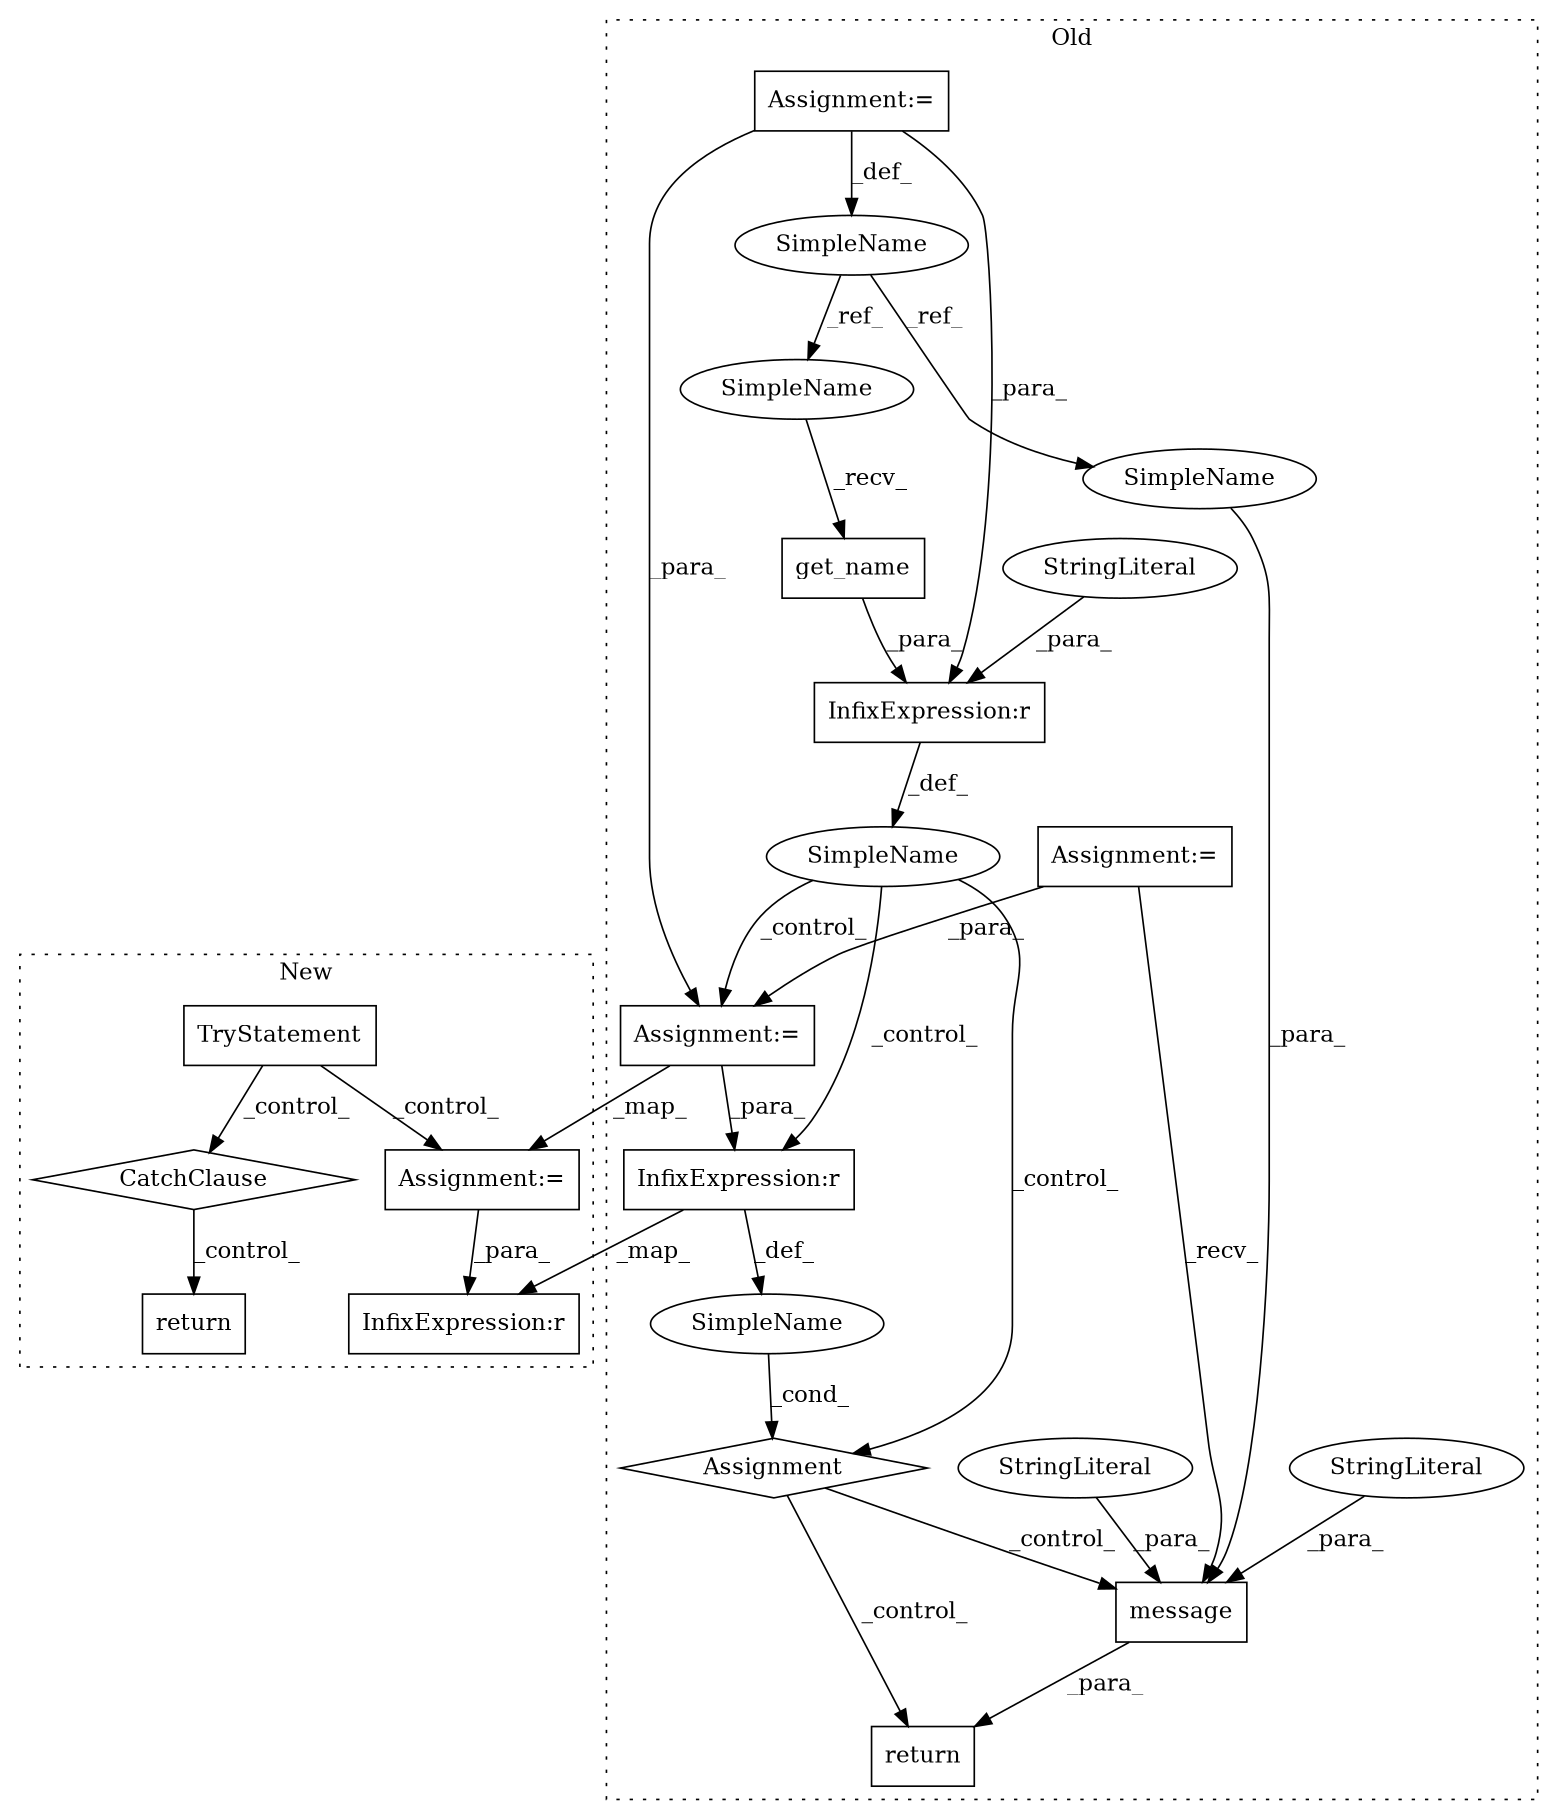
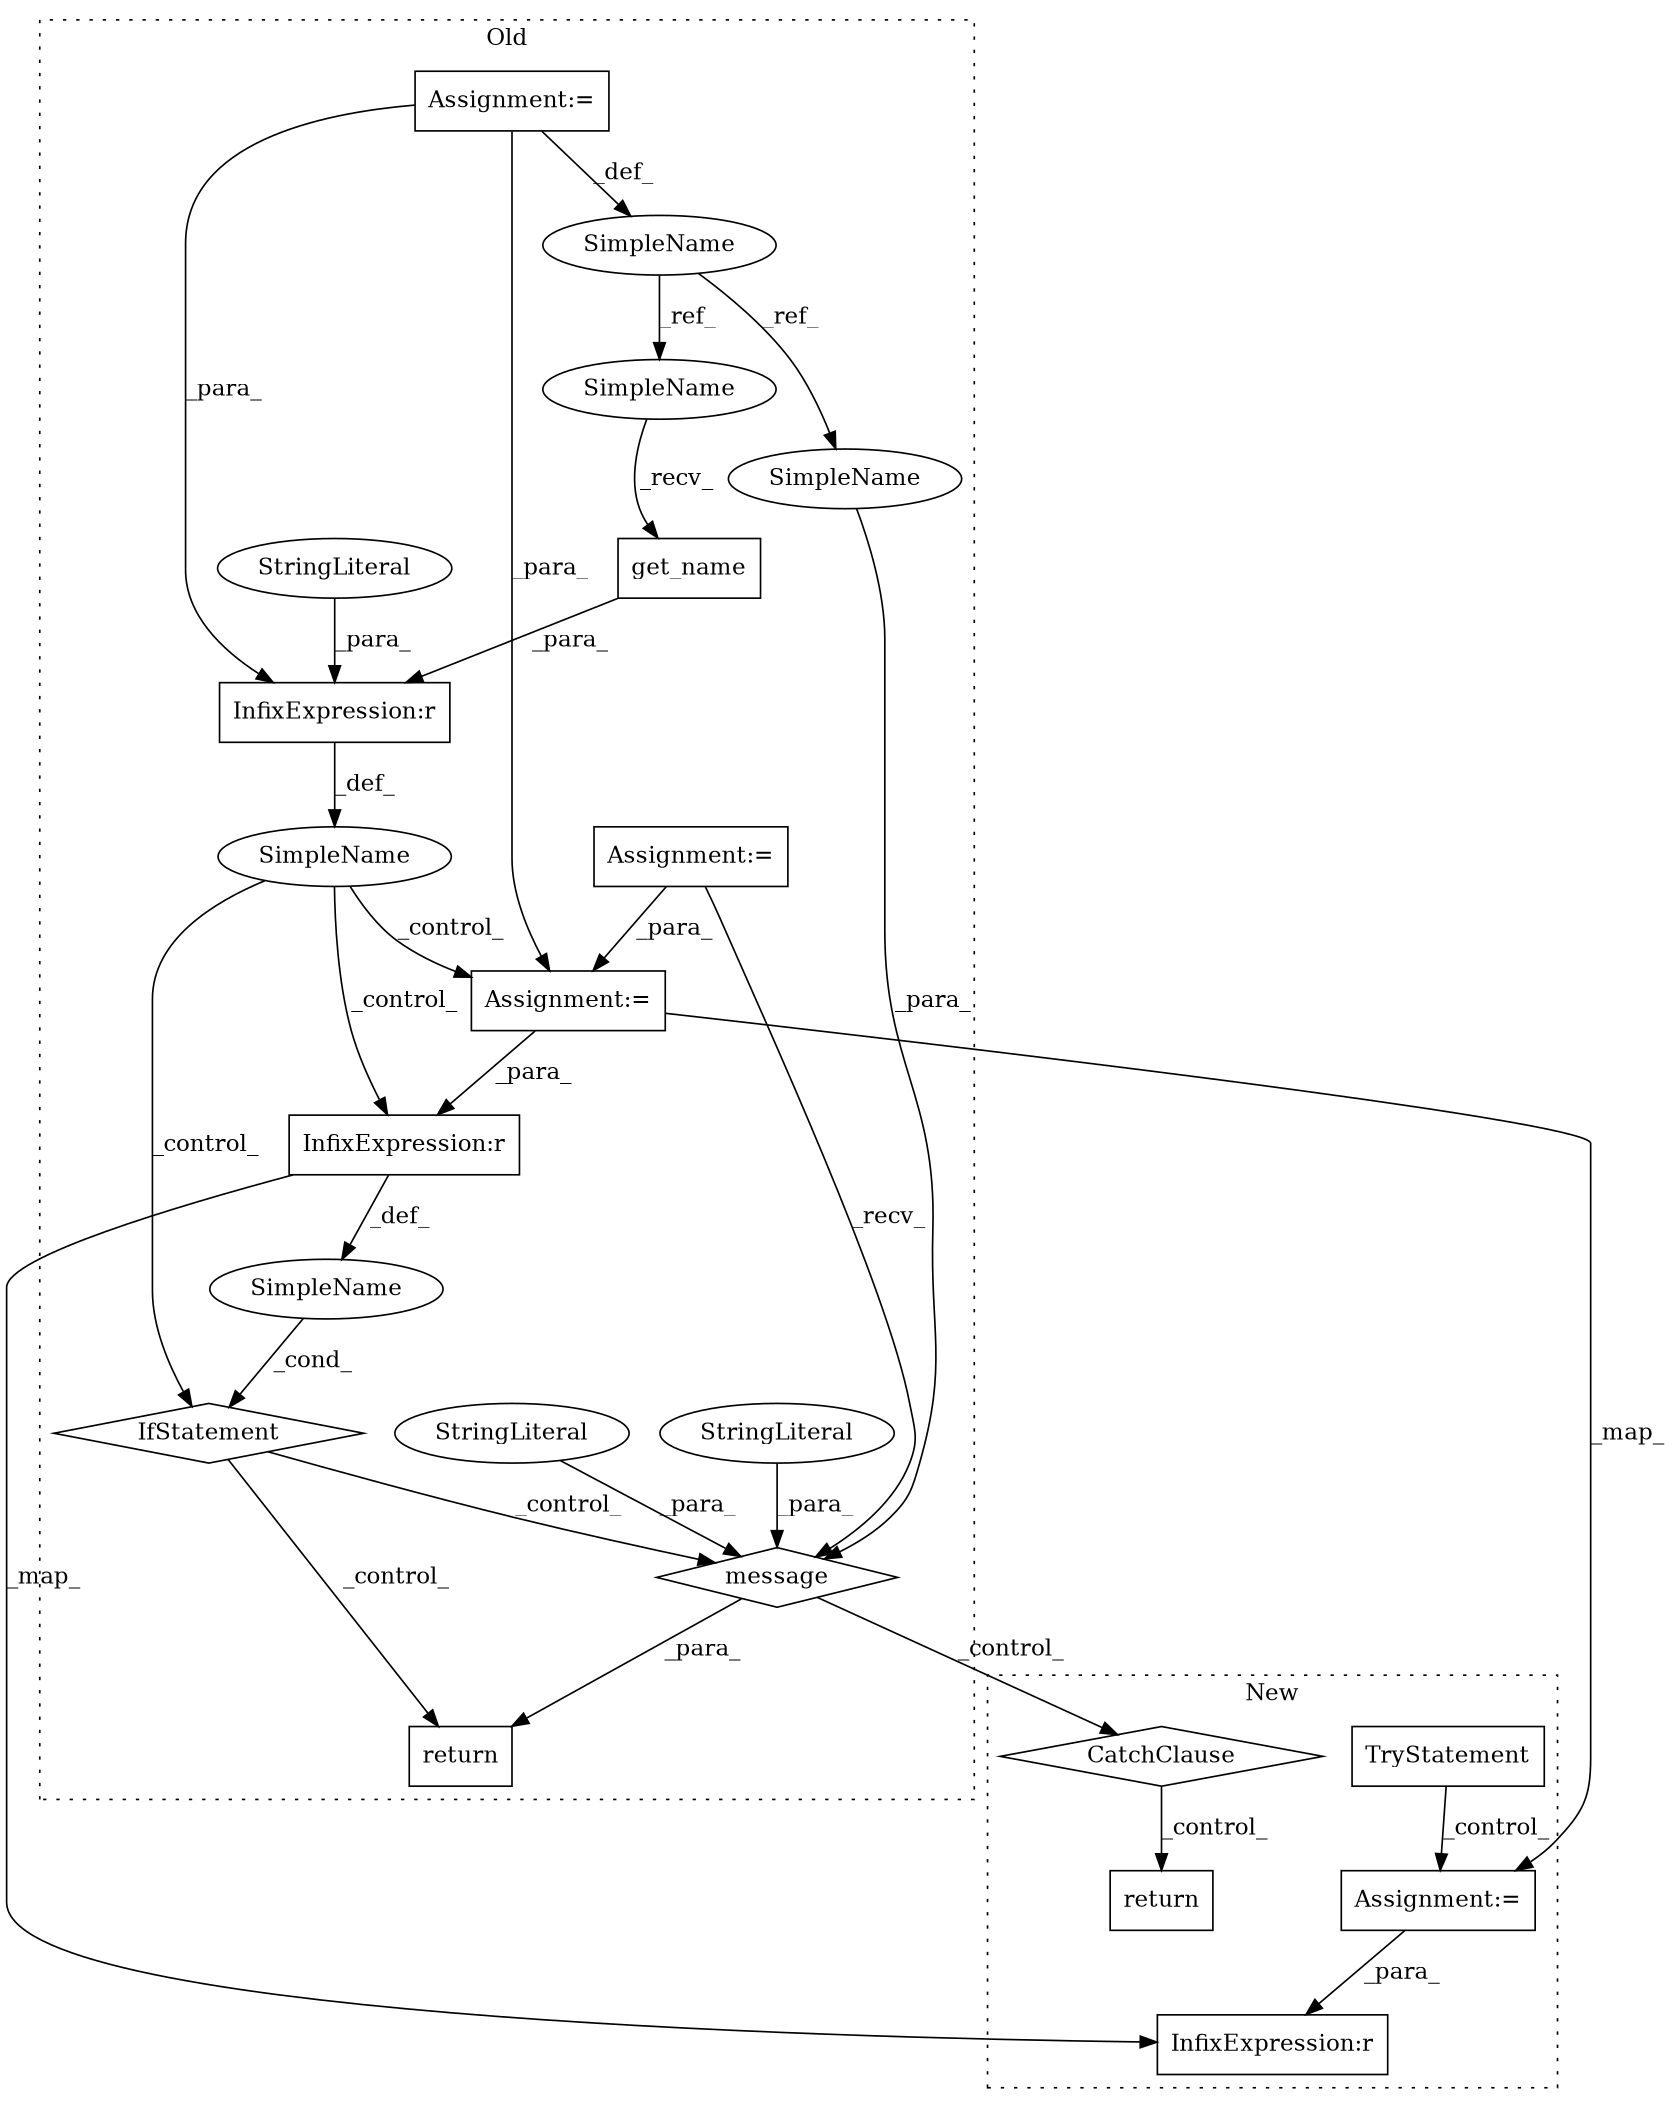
edge "TryStatement" -> "CatchClause": now "message" -> "CatchClause"
node "Assignment": label "Assignment" -> "IfStatement"
node "message": shape box -> diamond
